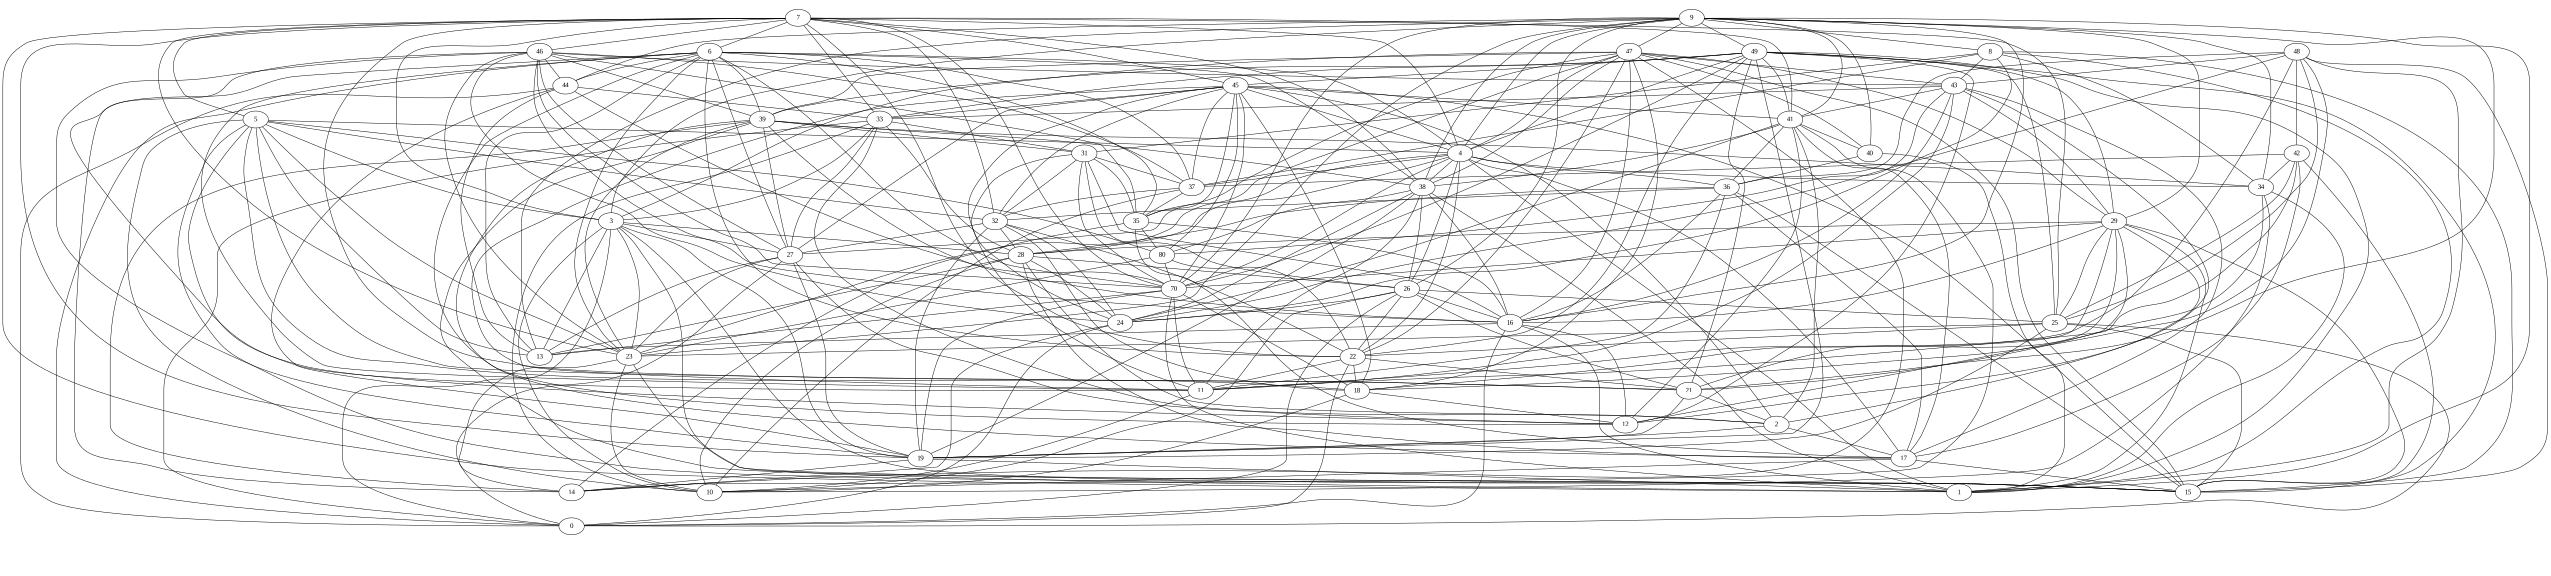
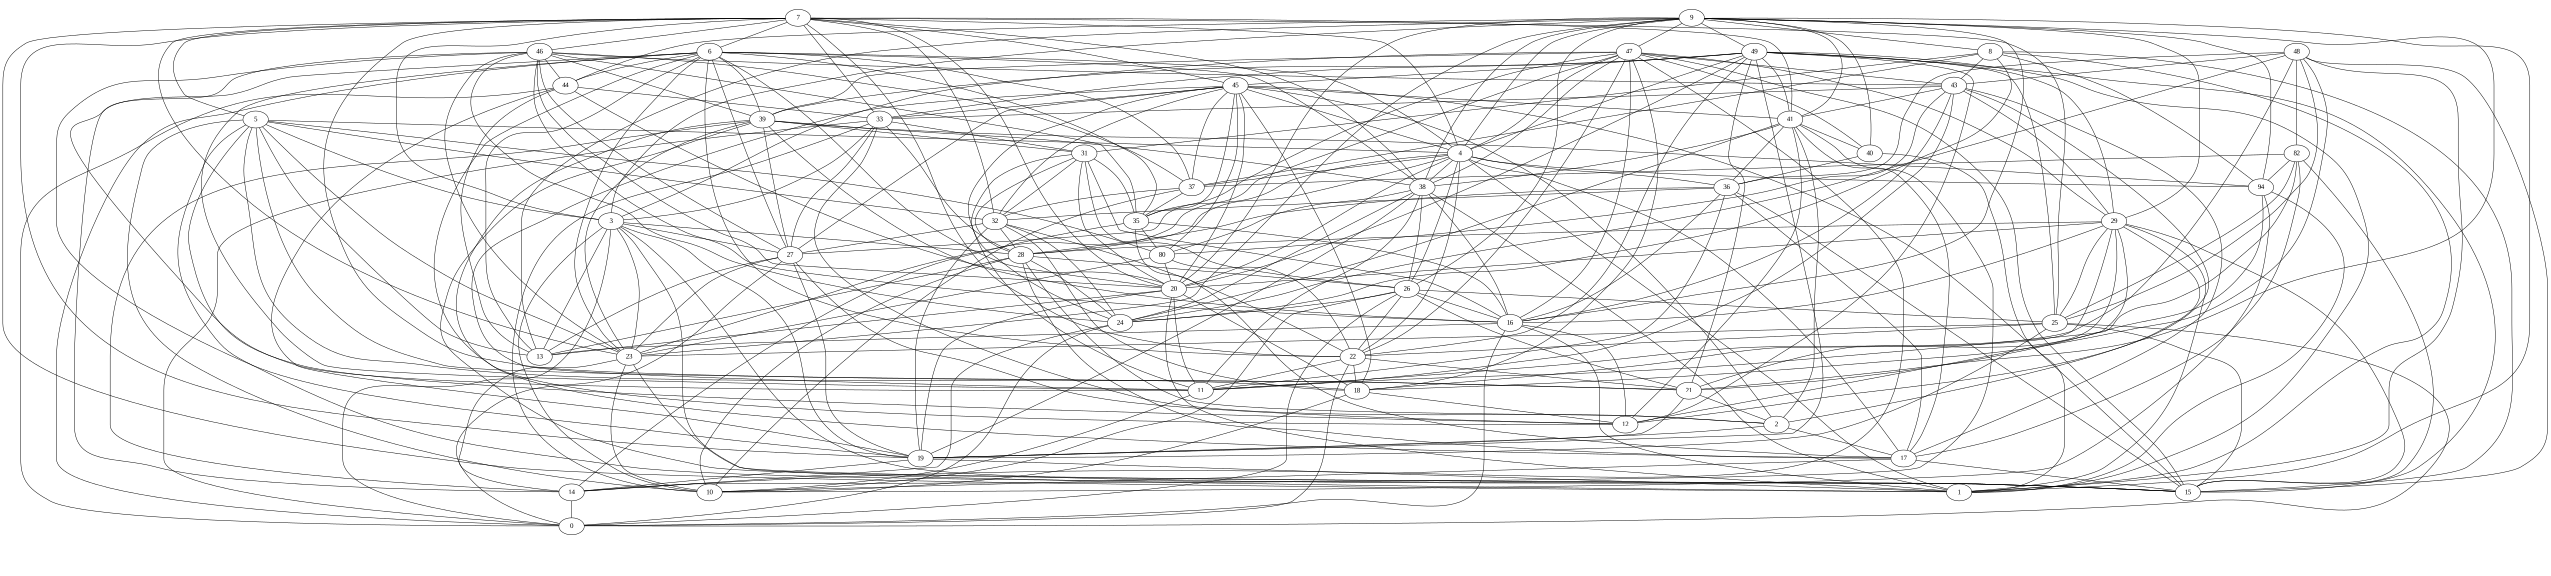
node "42": label "42" -> "82"
edge "31" -- "37": now "31" -- "28"
node "34": label "34" -> "94"
node "70": label "70" -> "20"
edge "14" -- "0": added
